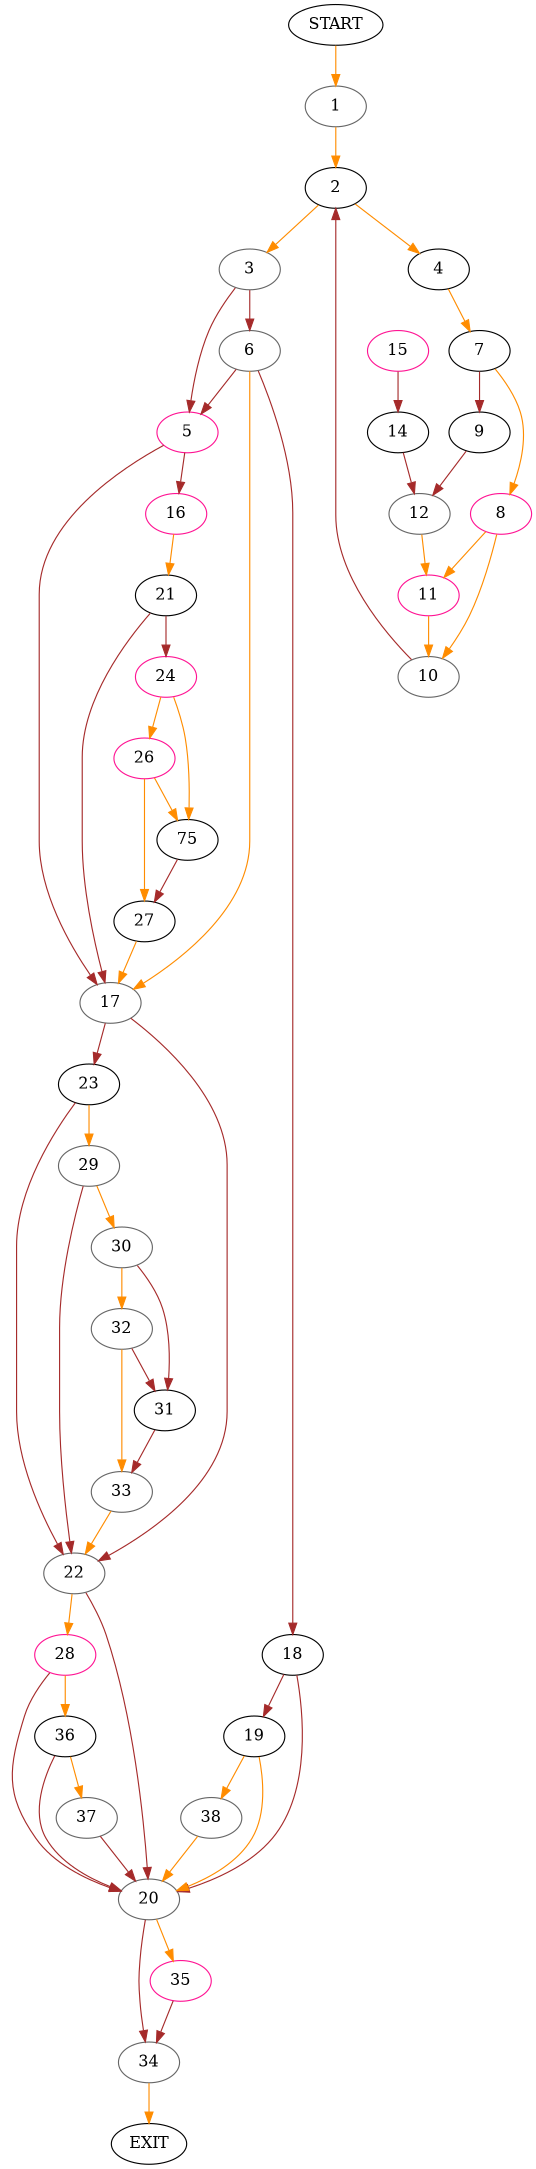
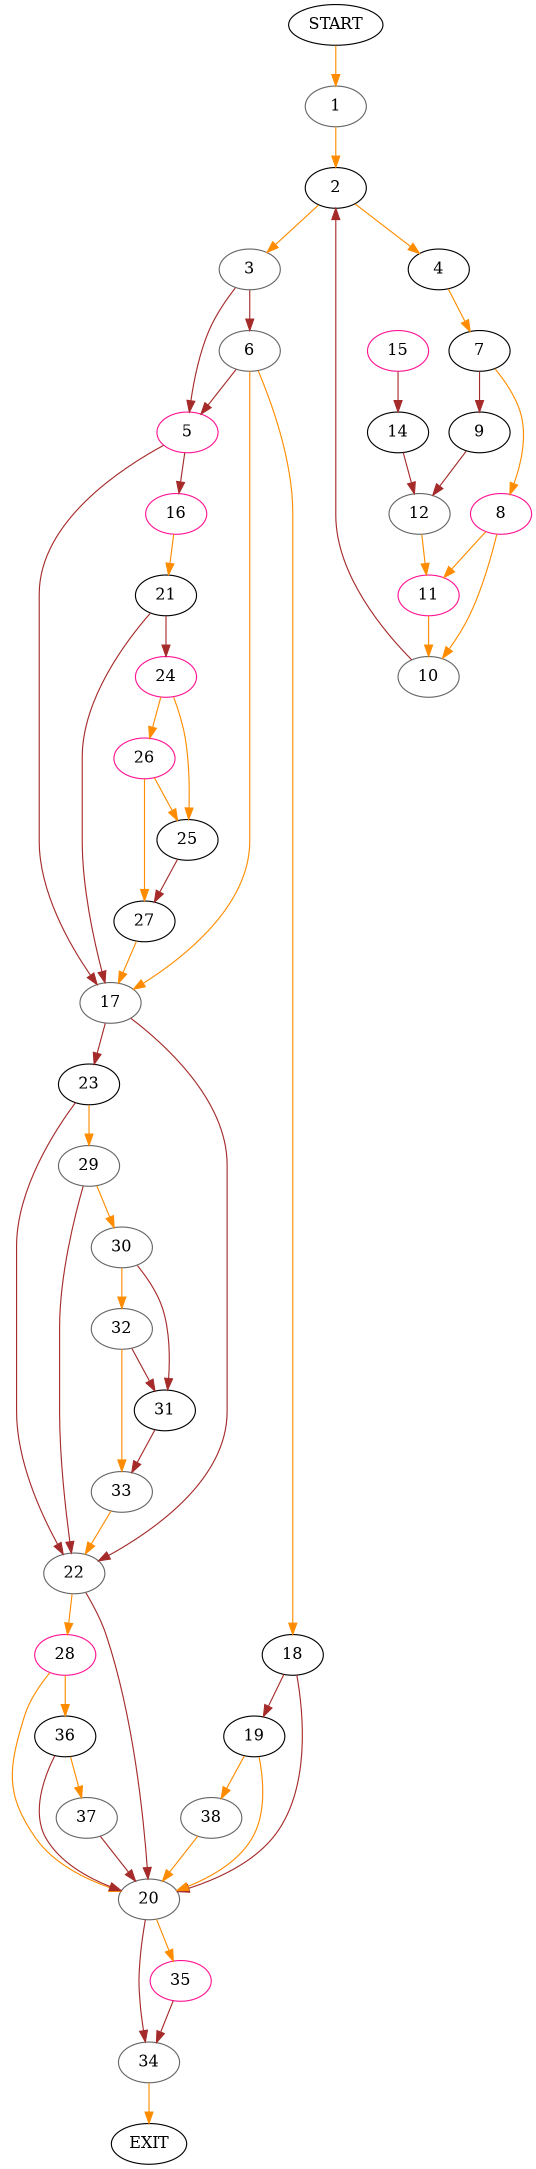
node "75": label "75" -> "25"
edge "6" -> "18": color brown -> darkorange
edge "28" -> "20": color brown -> darkorange
